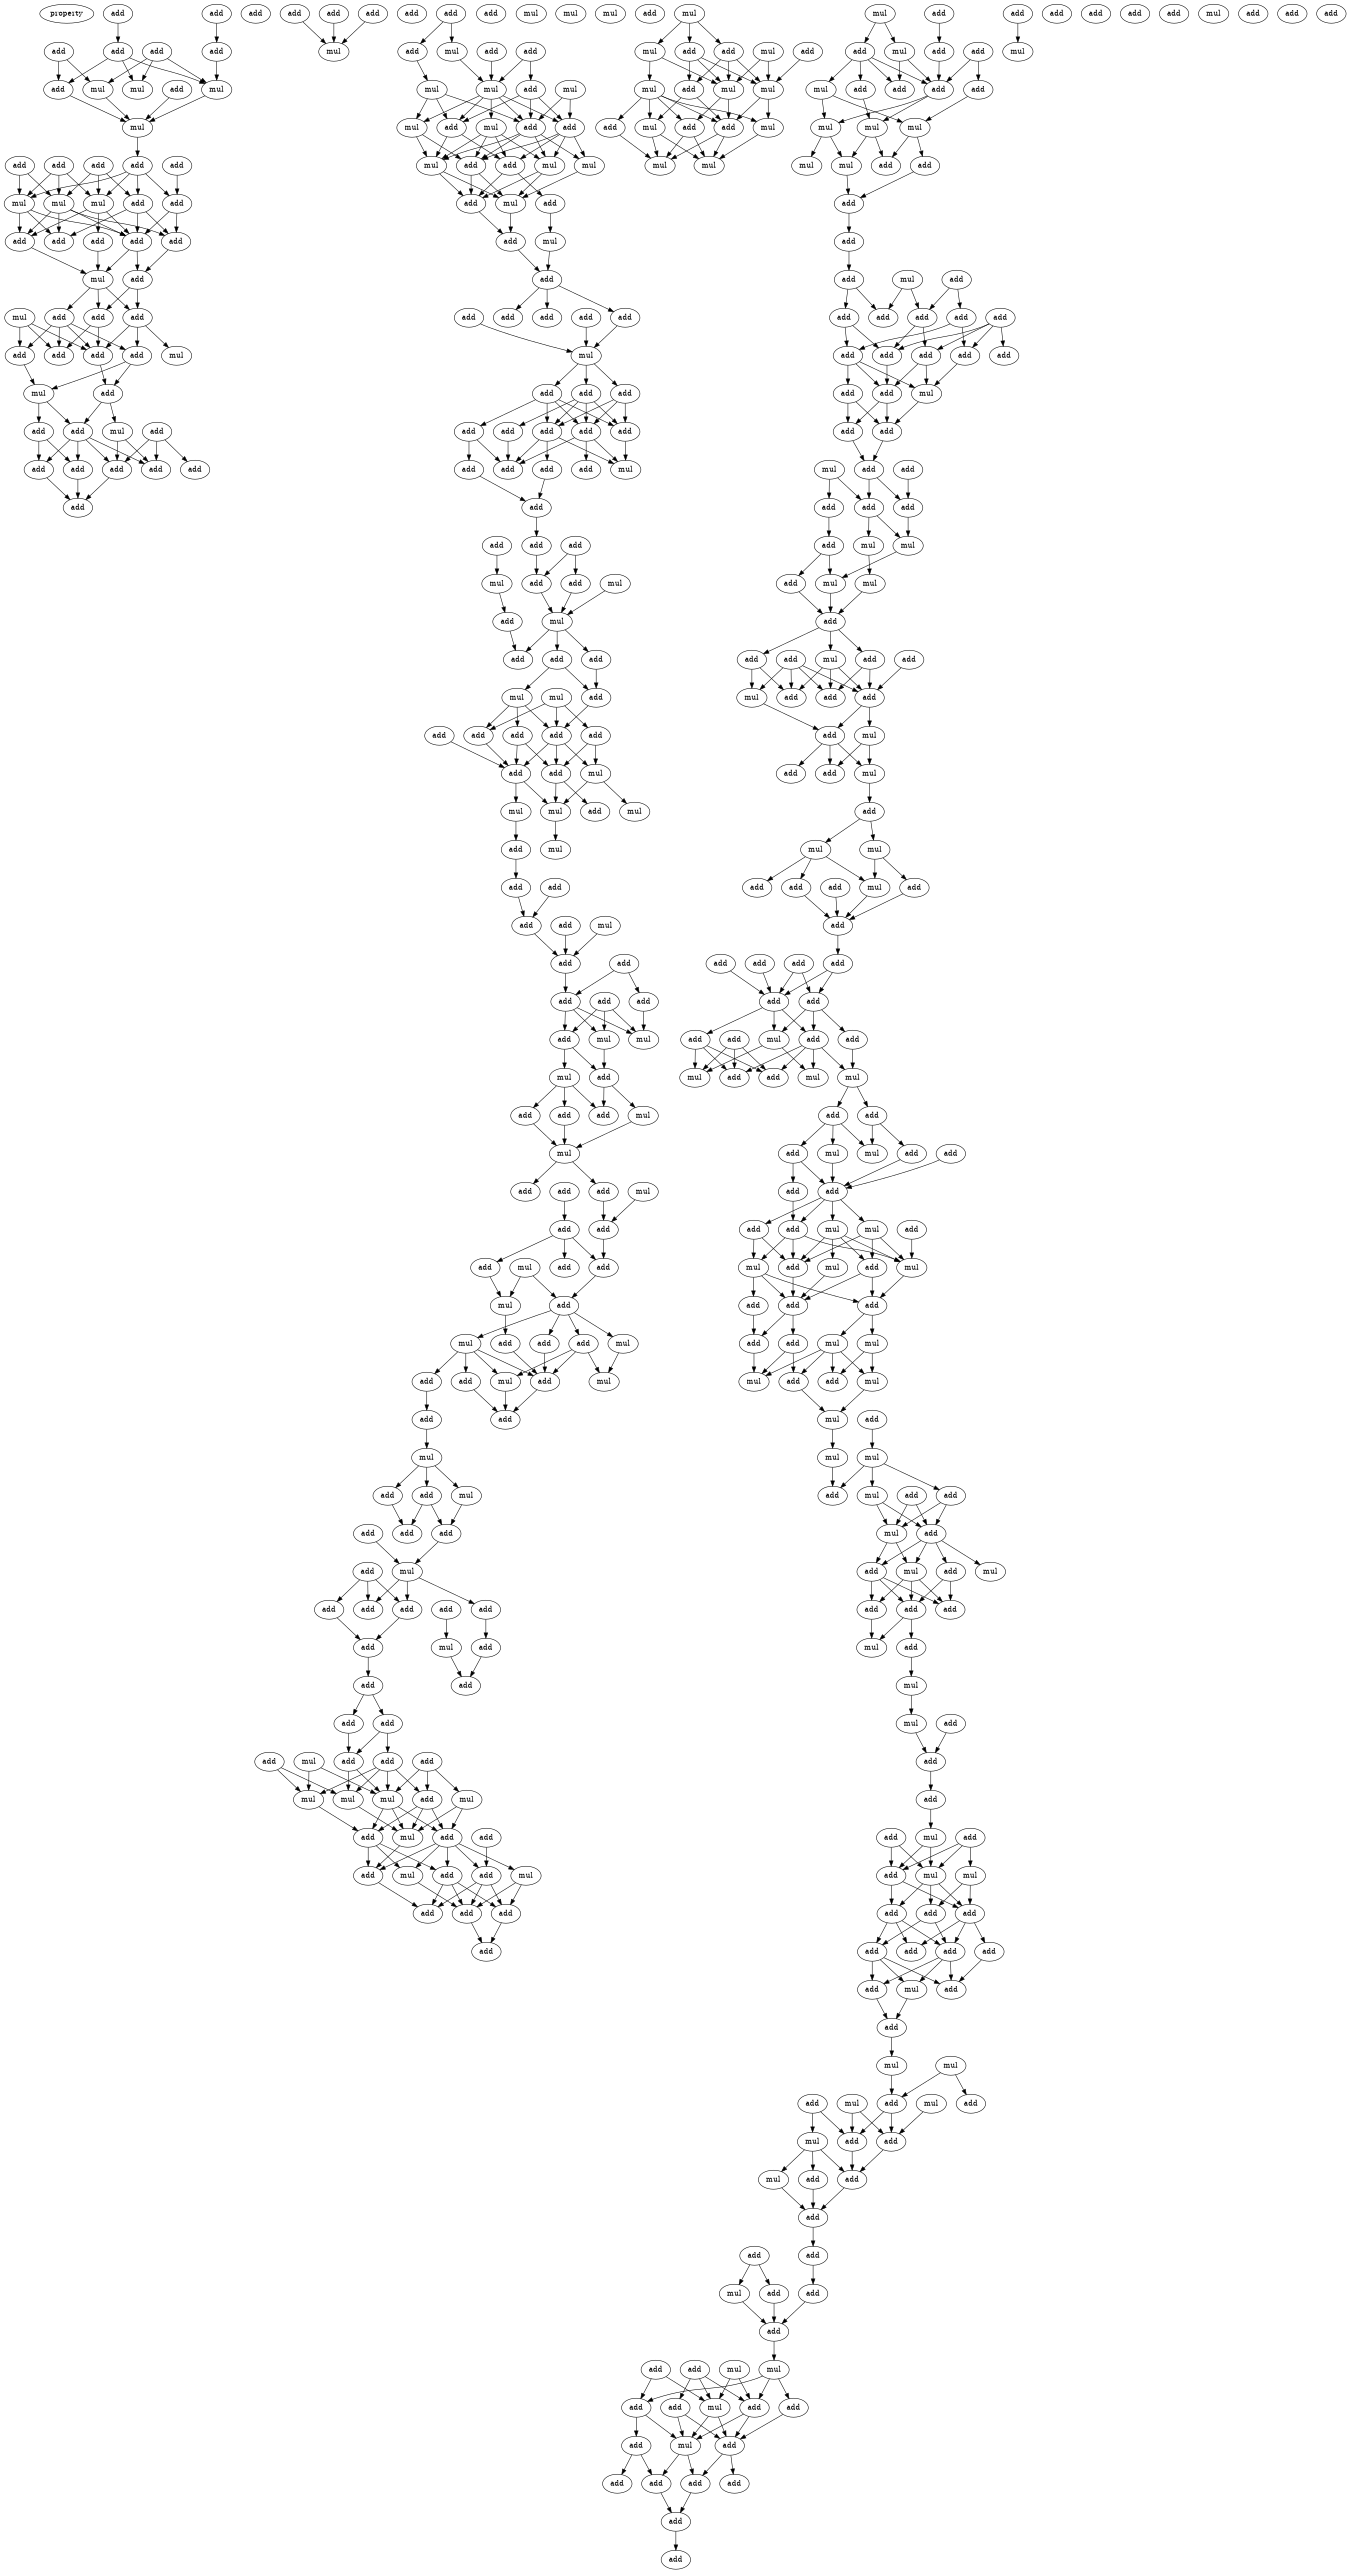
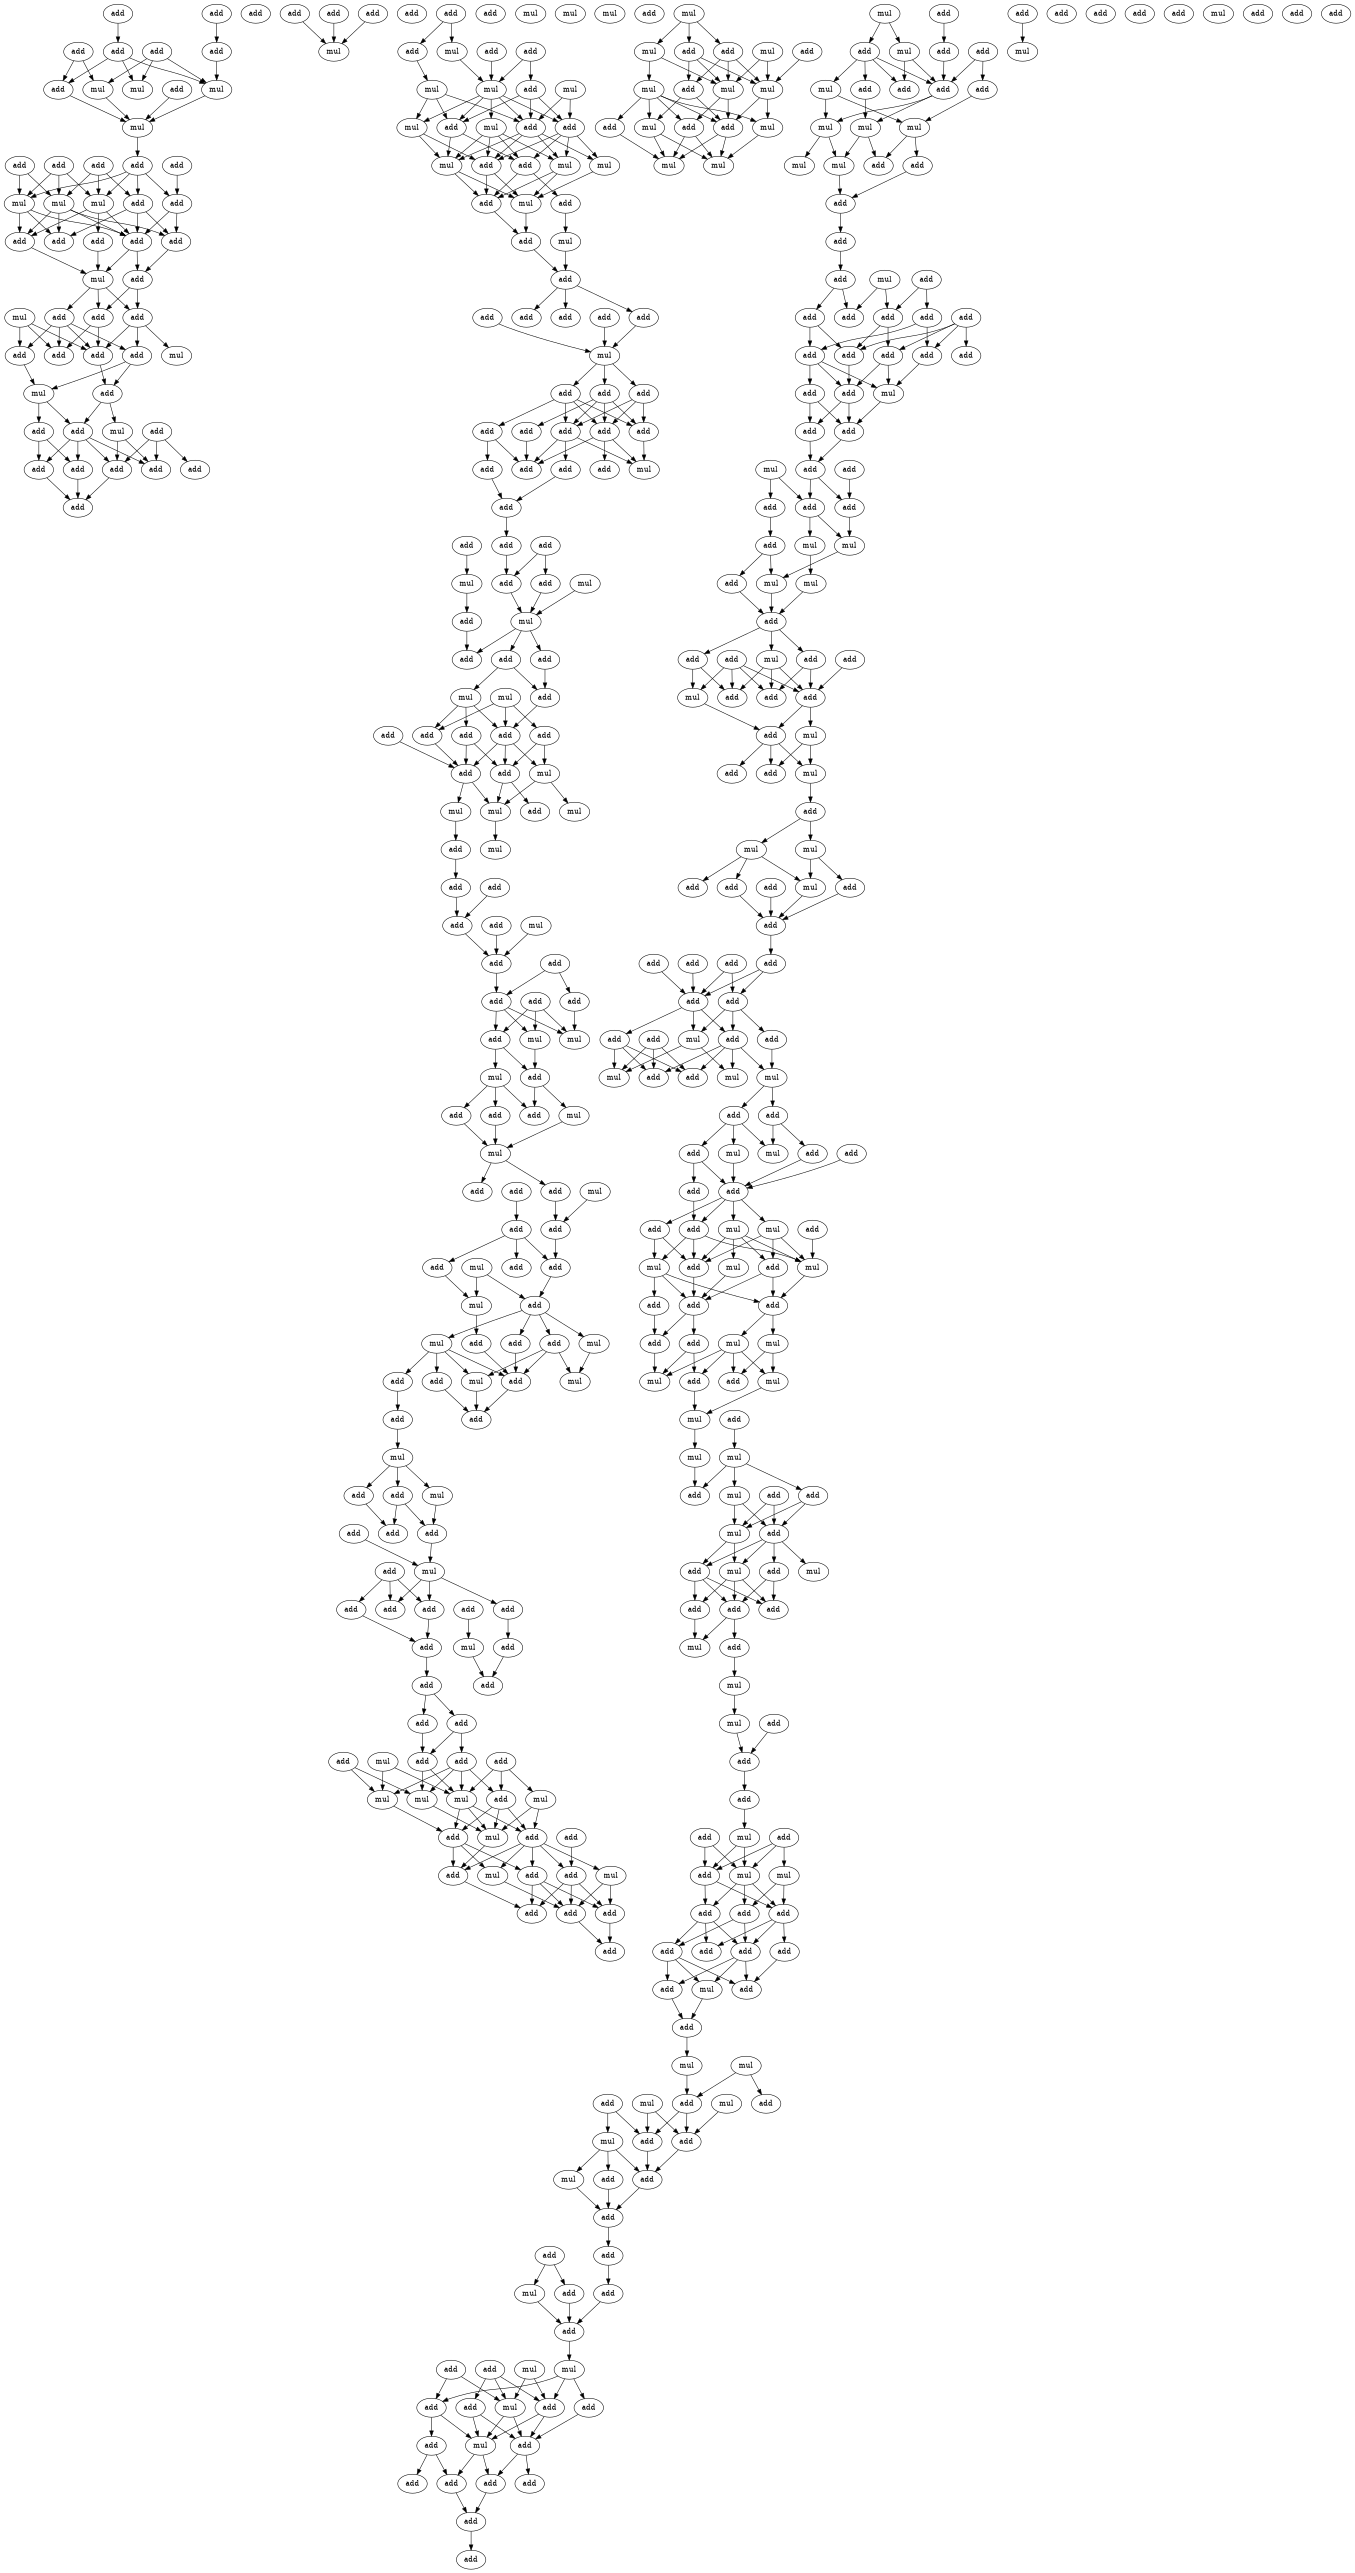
node "property": removed
